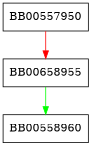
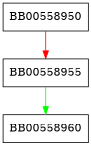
node "BB00557950": label "BB00557950" -> "BB00558950"
node "BB00658955": label "BB00658955" -> "BB00558955"
